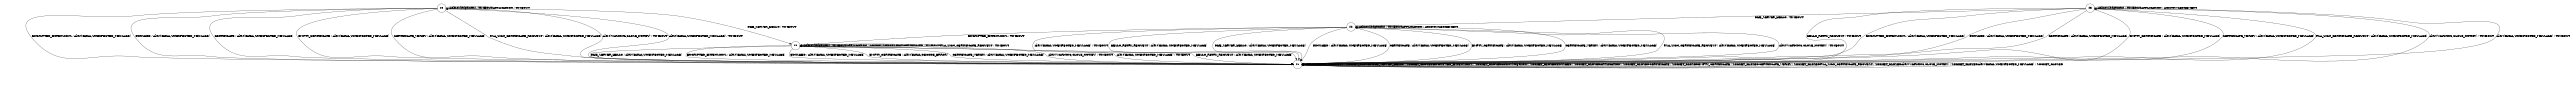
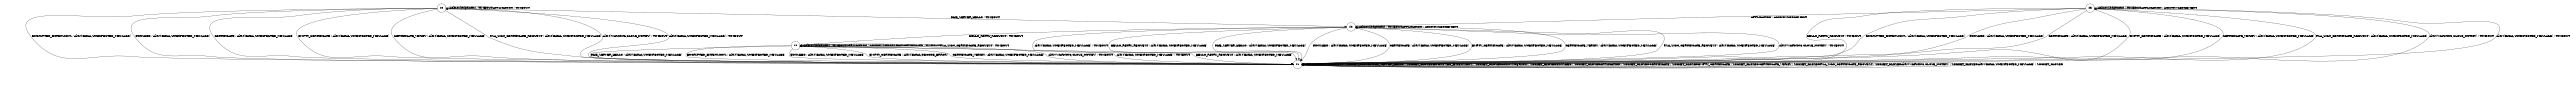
edge "s0" -> "s4": now "s0" -> "s2"
edge "s3" -> "s2": label "DHE_SERVER_HELLO / TIMEOUT" -> "APPLICATION / ACKNOWLEDGEMENT"
edge "s2" -> "s4": label "ENCRYPTED_EXTENSIONS / TIMEOUT" -> "HELLO_RETRY_REQUEST / TIMEOUT"
